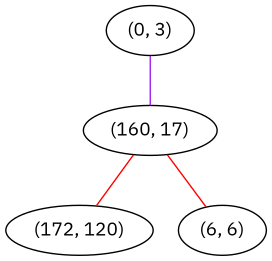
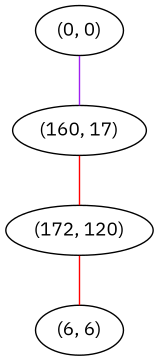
node "(0, 3)": label "(0, 3)" -> "(0, 0)"
edge "(160, 17)" -- "(6, 6)": now "(172, 120)" -- "(6, 6)"
